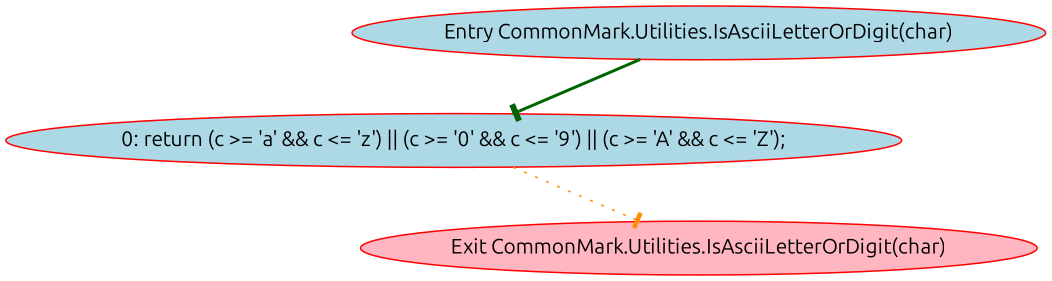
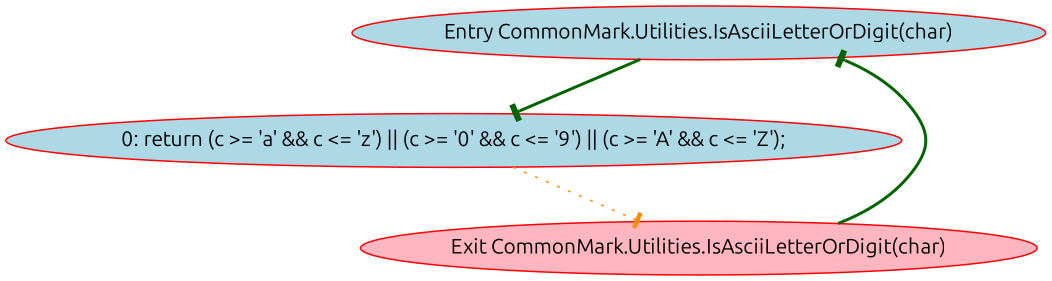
edge "Exit CommonMark.Utilities.IsAsciiLetterOrDigit(char)" -> "Entry CommonMark.Utilities.IsAsciiLetterOrDigit(char)": added
